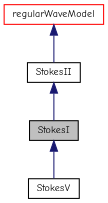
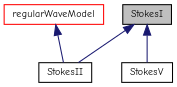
edge "StokesI" -> "StokesII": reversed
